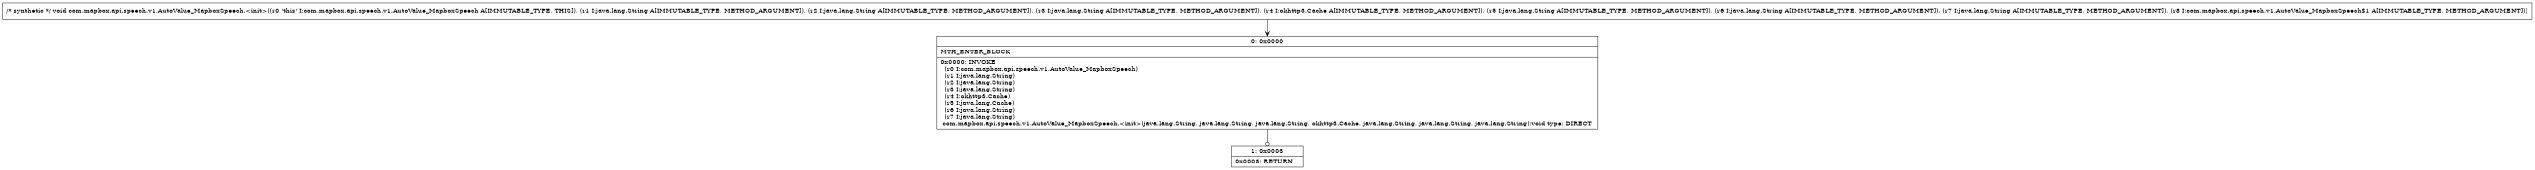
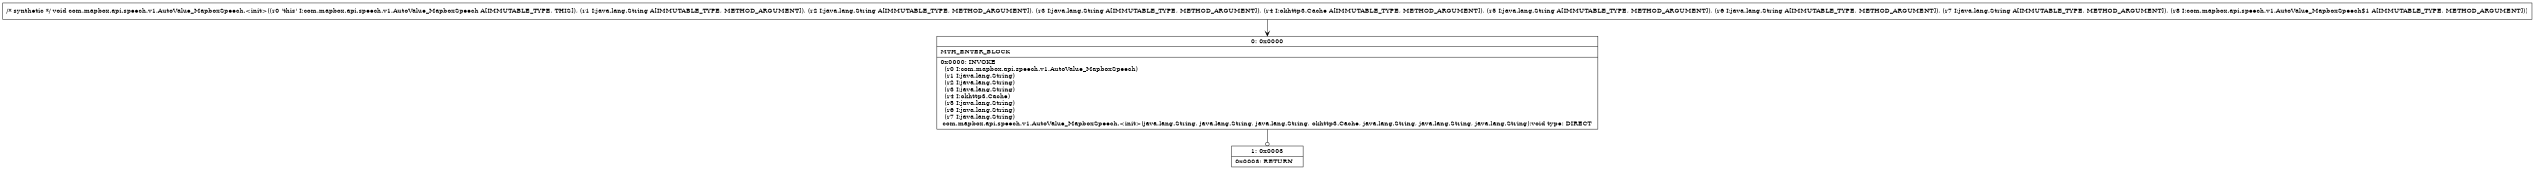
node "0: 0x0000": text "(r5 I:java.lang.Cache)" -> "(r5 I:java.lang.String)"
